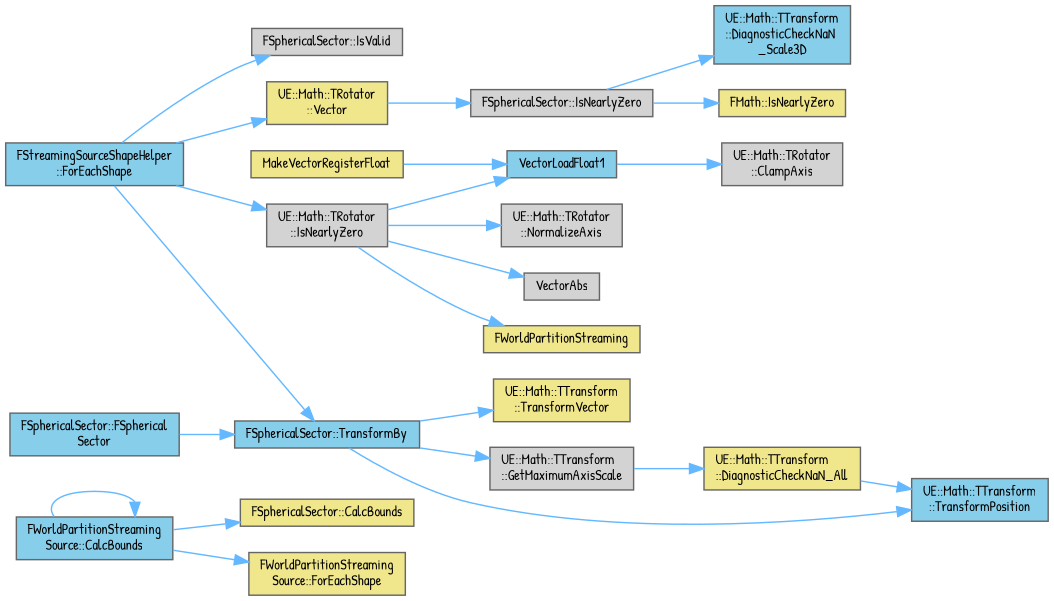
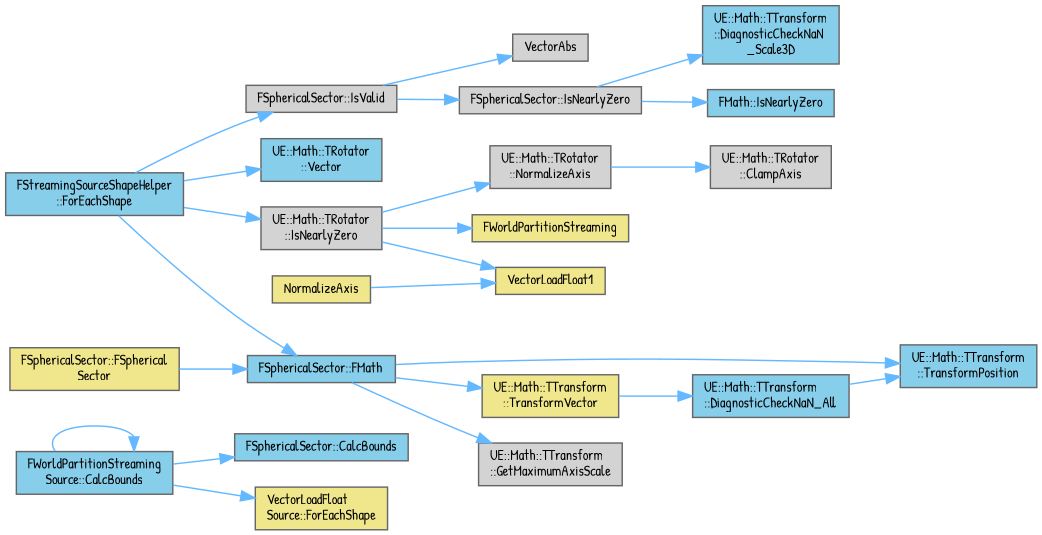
node "UE::Math::TRotator ::Vector": fillcolor khaki -> skyblue
edge "UE::Math::TRotator ::Vector" -> "FSphericalSector::IsNearlyZero": now "FSphericalSector::IsValid" -> "FSphericalSector::IsNearlyZero"
node "FMath::IsNearlyZero": fillcolor khaki -> skyblue
node "MakeVectorRegisterFloat": label "MakeVectorRegisterFloat" -> "NormalizeAxis"
node "VectorLoadFloat1": fillcolor skyblue -> khaki
edge "VectorLoadFloat1" -> "UE::Math::TRotator ::ClampAxis": now "UE::Math::TRotator ::NormalizeAxis" -> "UE::Math::TRotator ::ClampAxis"
edge "UE::Math::TRotator ::IsNearlyZero" -> "VectorAbs": now "FSphericalSector::IsValid" -> "VectorAbs"
node "FSphericalSector::FSpherical Sector": fillcolor skyblue -> khaki
node "FSphericalSector::TransformBy": label "FSphericalSector::TransformBy" -> "FSphericalSector::FMath"
edge "UE::Math::TTransform ::GetMaximumAxisScale" -> "UE::Math::TTransform ::DiagnosticCheckNaN_All": now "UE::Math::TTransform ::TransformVector" -> "UE::Math::TTransform ::DiagnosticCheckNaN_All"
node "UE::Math::TTransform ::DiagnosticCheckNaN_All": fillcolor khaki -> skyblue
node "FSphericalSector::CalcBounds": fillcolor khaki -> skyblue
node "FWorldPartitionStreaming Source::ForEachShape": label "FWorldPartitionStreaming Source::ForEachShape" -> "VectorLoadFloat Source::ForEachShape"
